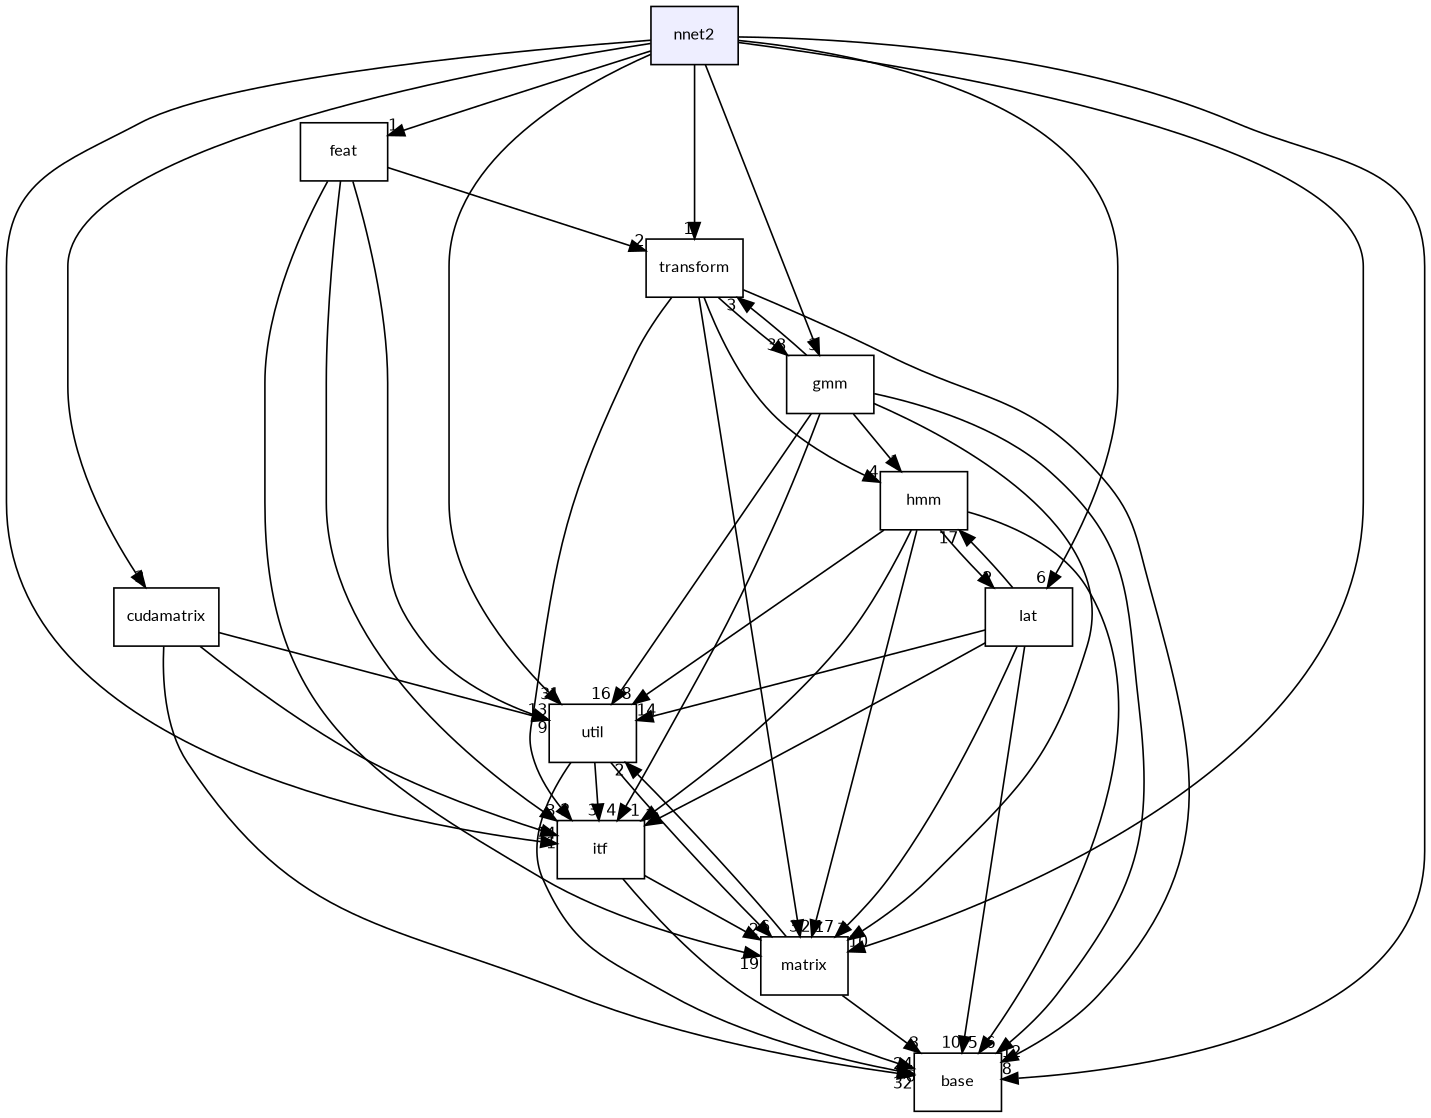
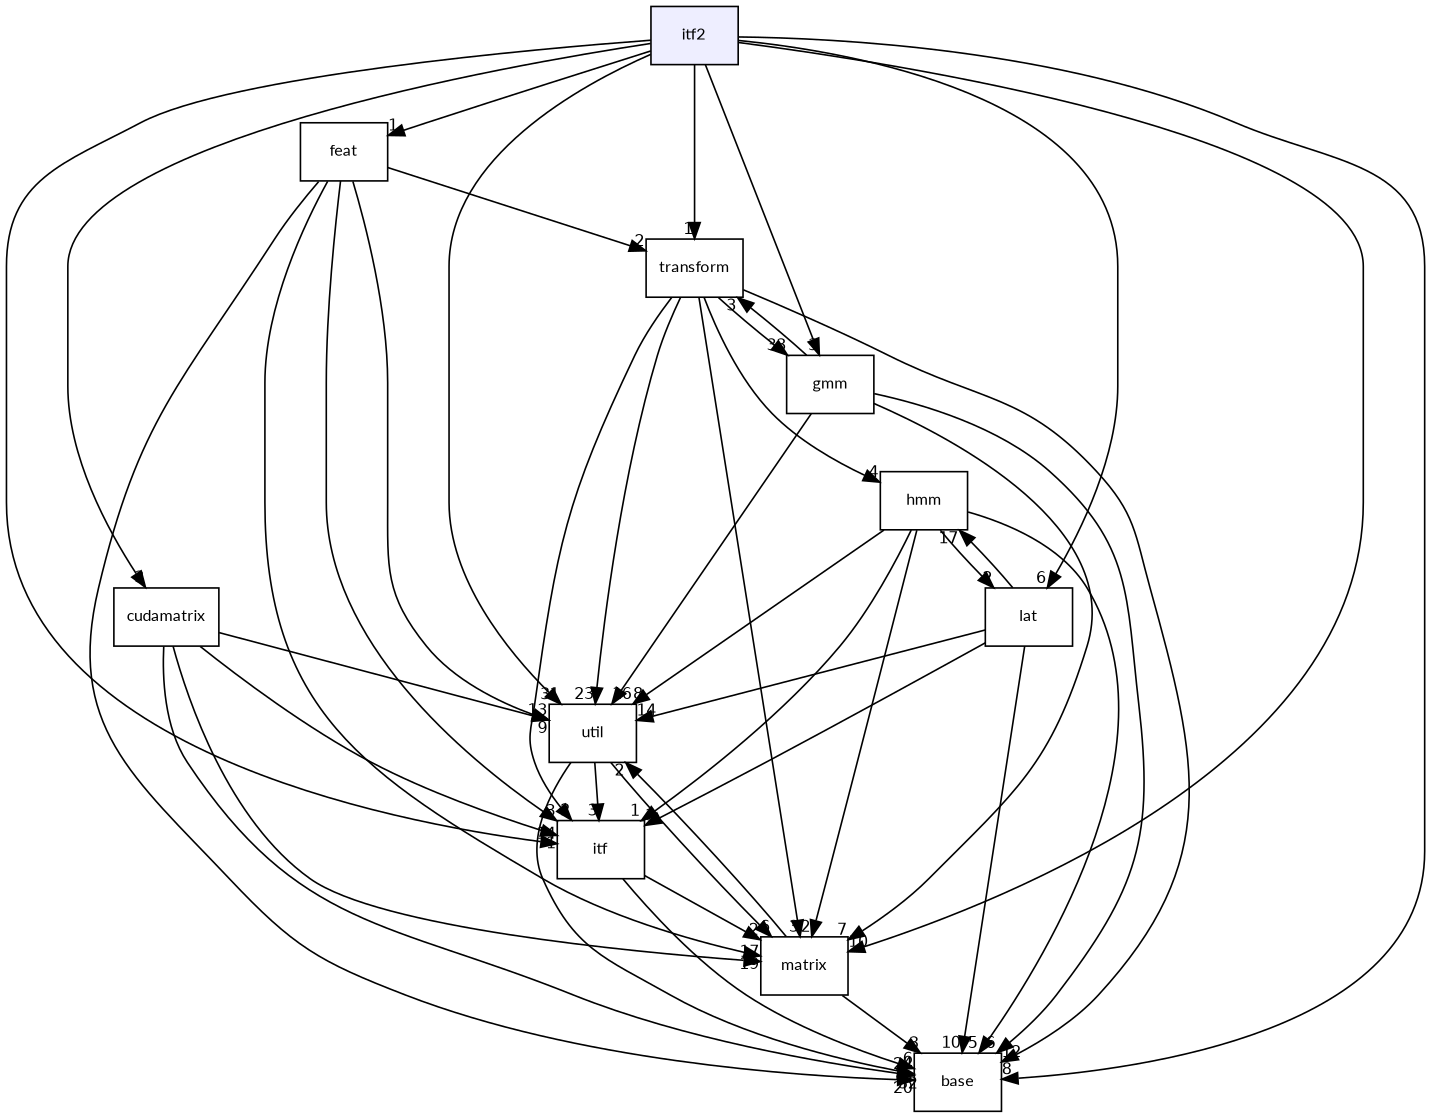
node "nnet2": label "nnet2" -> "itf2"
edge "gmm" -> "hmm": removed
edge "transform" -> "util": added
edge "gmm" -> "itf": removed
edge "lat" -> "matrix": now "cudamatrix" -> "matrix"
edge "feat" -> "base": added
